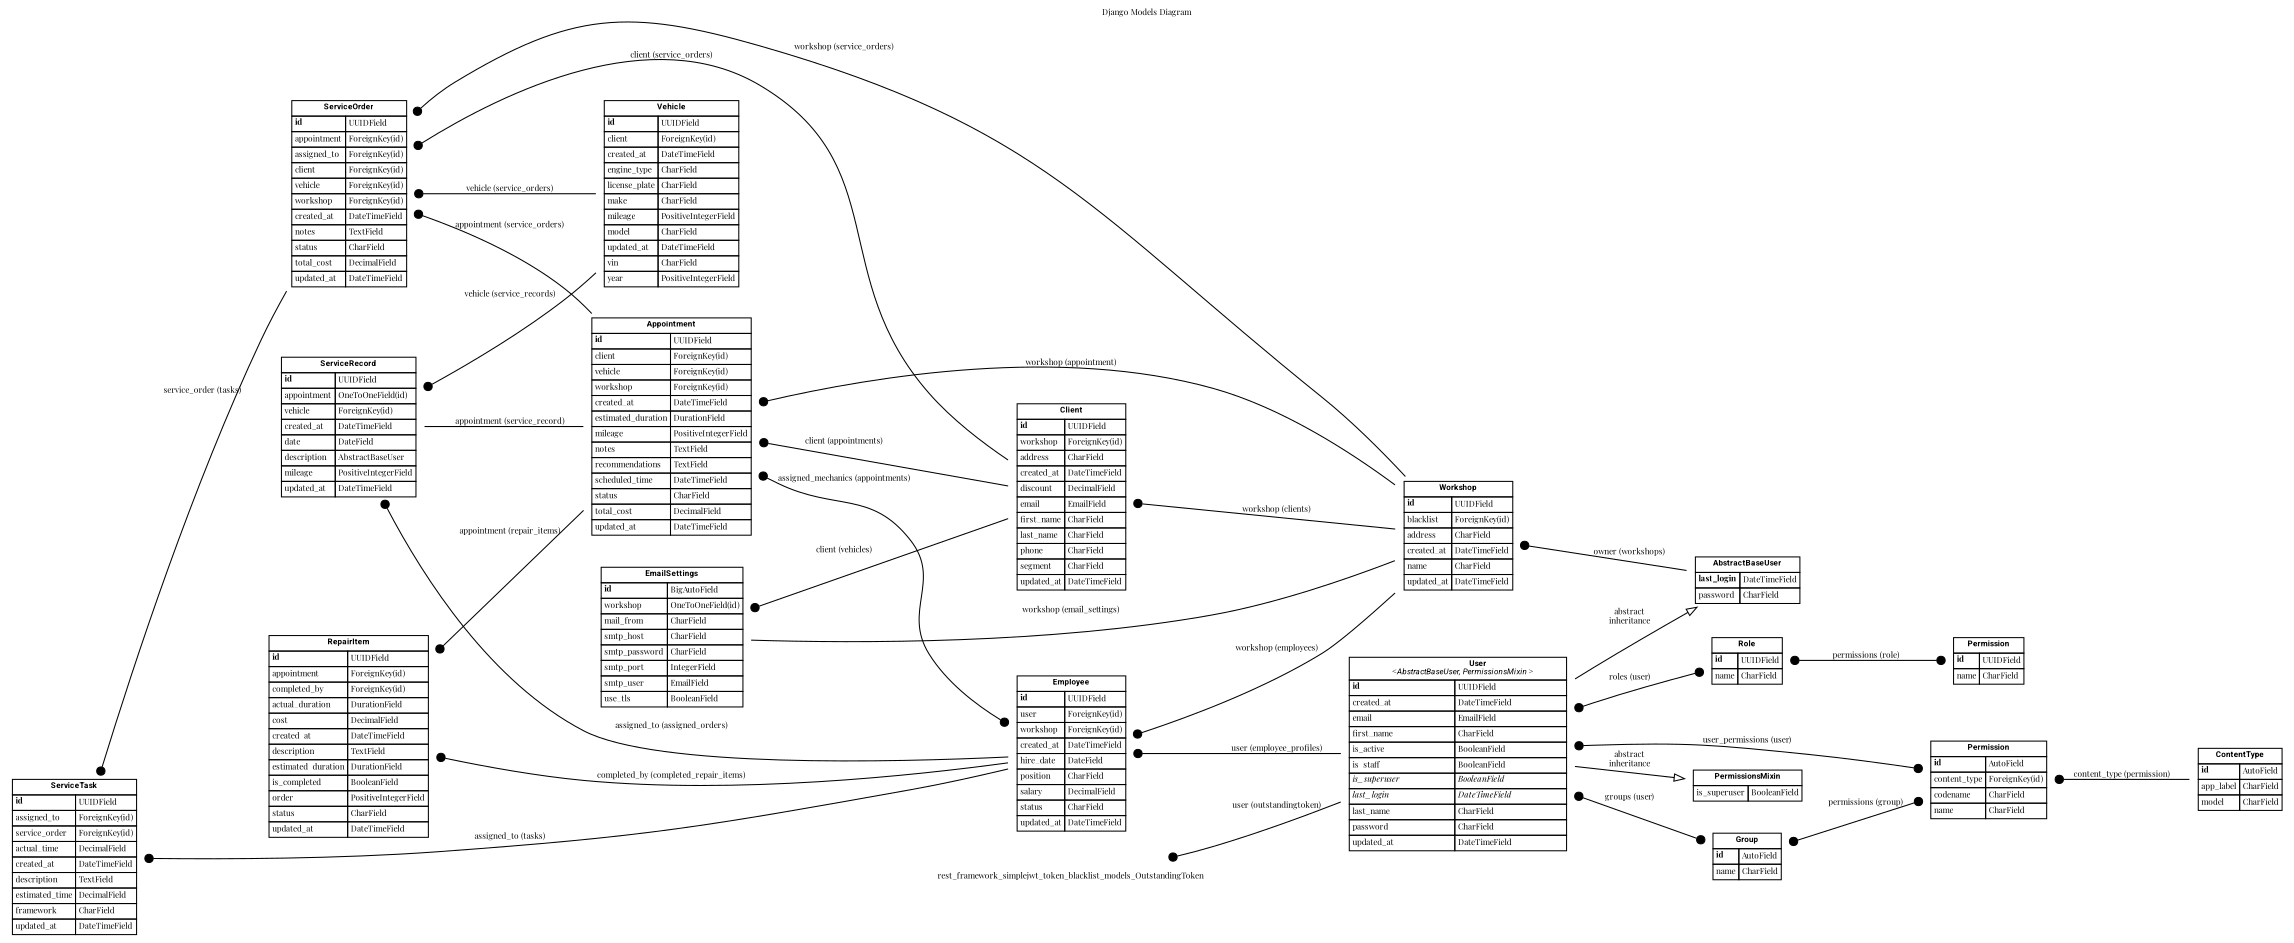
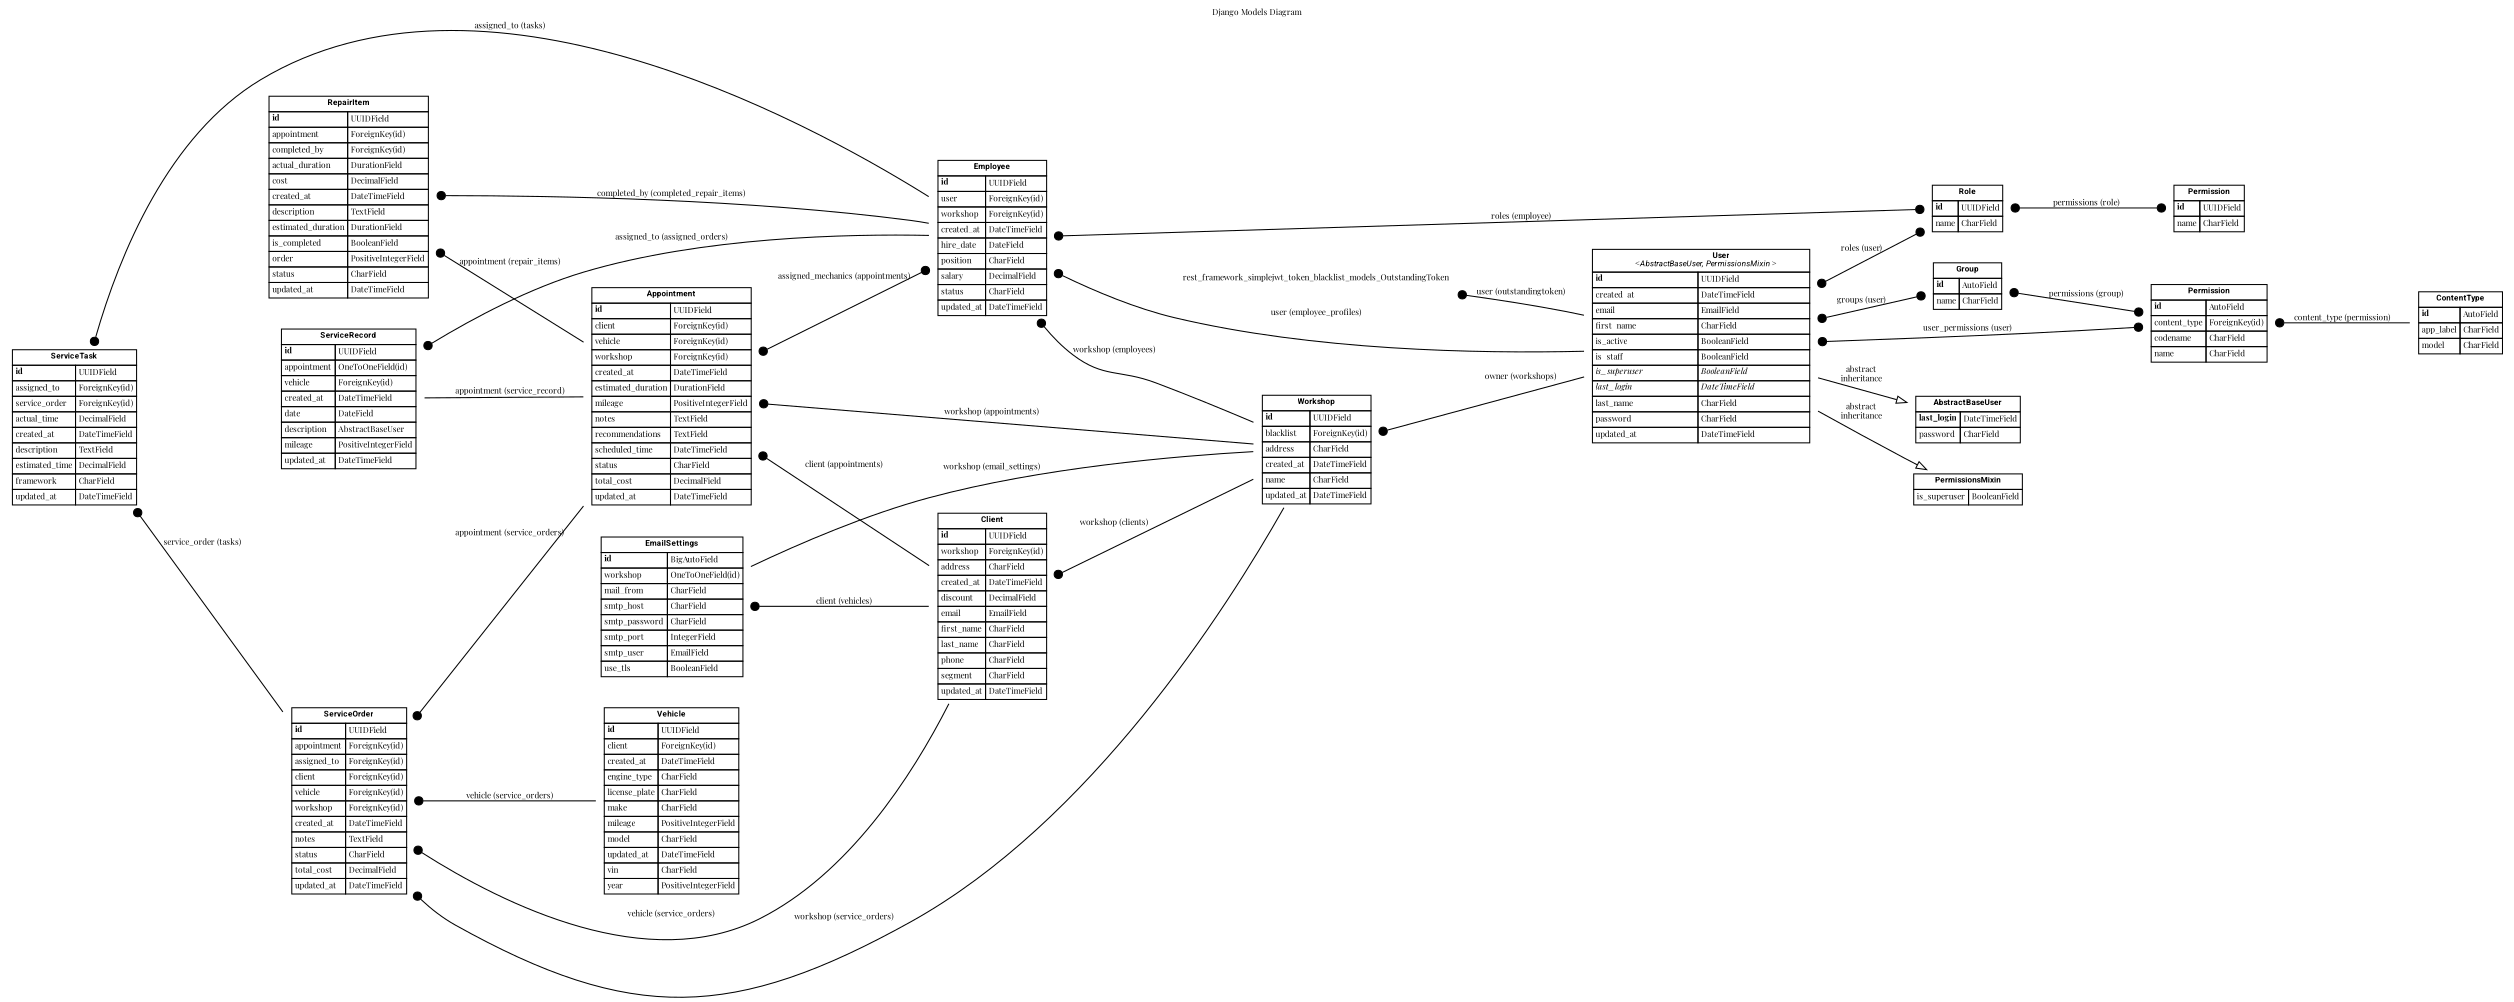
edge "ServiceOrder" -- "Client": label "client (service_orders)" -> "vehicle (service_orders)"
edge "Role" -- "Employee": added, label "roles (employee)"
edge "Vehicle" -- "ServiceRecord": removed, label "vehicle (service_records)"
edge "Appointment" -- "Workshop": label "workshop (appointment)" -> "workshop (appointments)"
edge "Workshop" -- "AbstractBaseUser": now "Workshop" -- "User"
